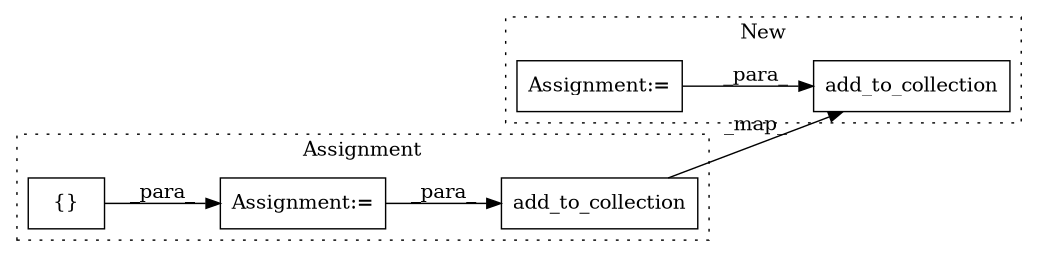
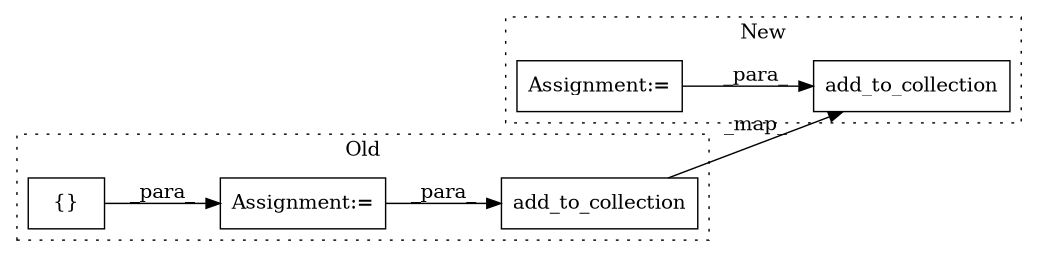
cluster "Assignment": label "Assignment" -> "Old"
